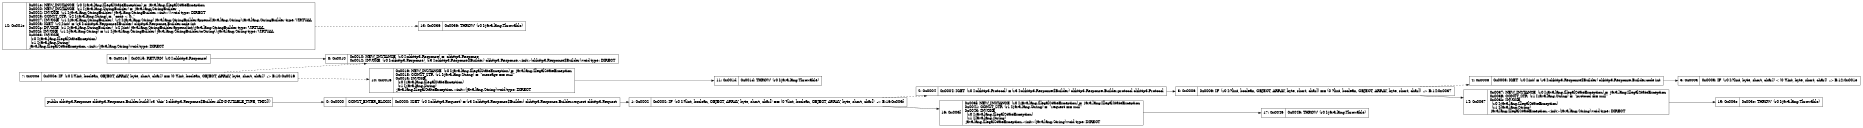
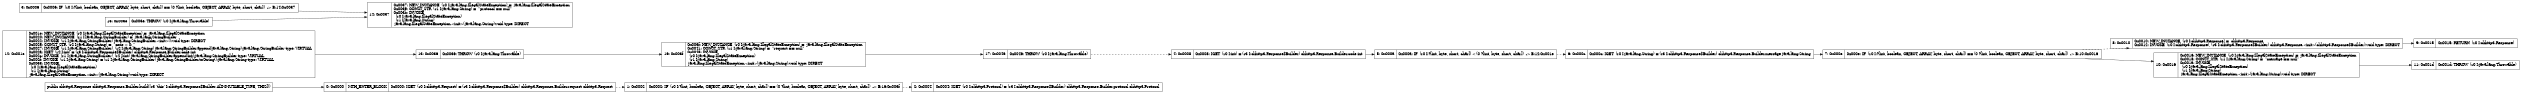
edge "12: 0x001e" -> "13: 0x0036": style dashed -> solid
node "6: 0x000c": added
edge "9: 0x0015" -> "8: 0x0010": reversed
edge "7: 0x000e" -> "10: 0x0016": style dashed -> solid
edge "3: 0x0006" -> "4: 0x0008": now "17: 0x0046" -> "4: 0x0008"
edge "2: 0x0004" -> "3: 0x0006": removed
node "0: 0x0000": text "CONST_ENTER_BLOCK" -> "MTH_ENTER_BLOCK"
edge "0: 0x0000" -> "1: 0x0002": style solid -> dashed
edge "14: 0x0037" -> "15: 0x003e": reversed
edge "1: 0x0002" -> "16: 0x003f": now "13: 0x0036" -> "16: 0x003f"
